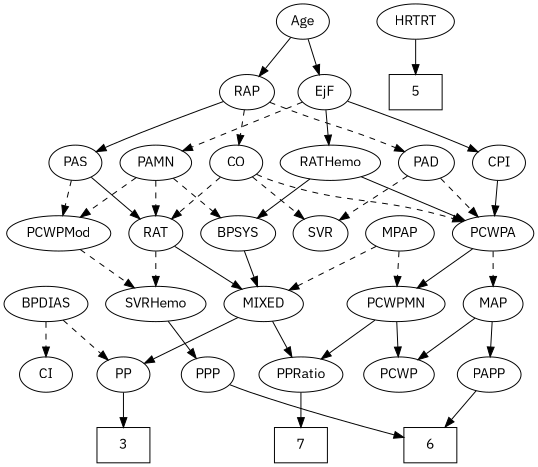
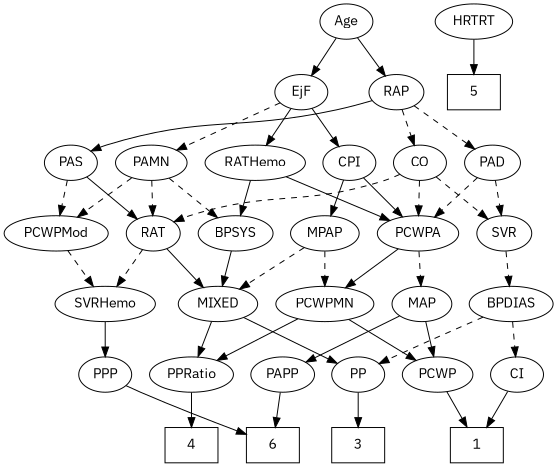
edge "CPI" -> "MPAP": added
edge "SVR" -> "BPDIAS": added
node "7": label "7" -> "4"
node "1": added
